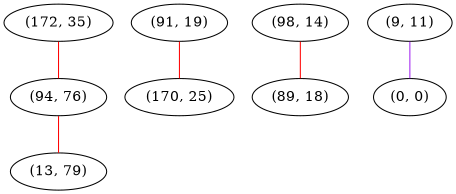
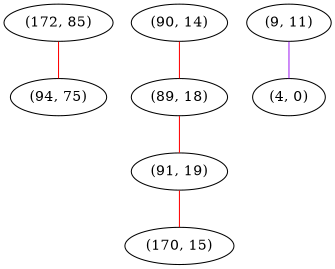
node "(172, 35)": label "(172, 35)" -> "(172, 85)"
node "(98, 14)": label "(98, 14)" -> "(90, 14)"
node "(94, 76)": label "(94, 76)" -> "(94, 75)"
node "(170, 25)": label "(170, 25)" -> "(170, 15)"
node "(0, 0)": label "(0, 0)" -> "(4, 0)"
edge "(89, 18)" -- "(91, 19)": added
node "(13, 79)": removed
